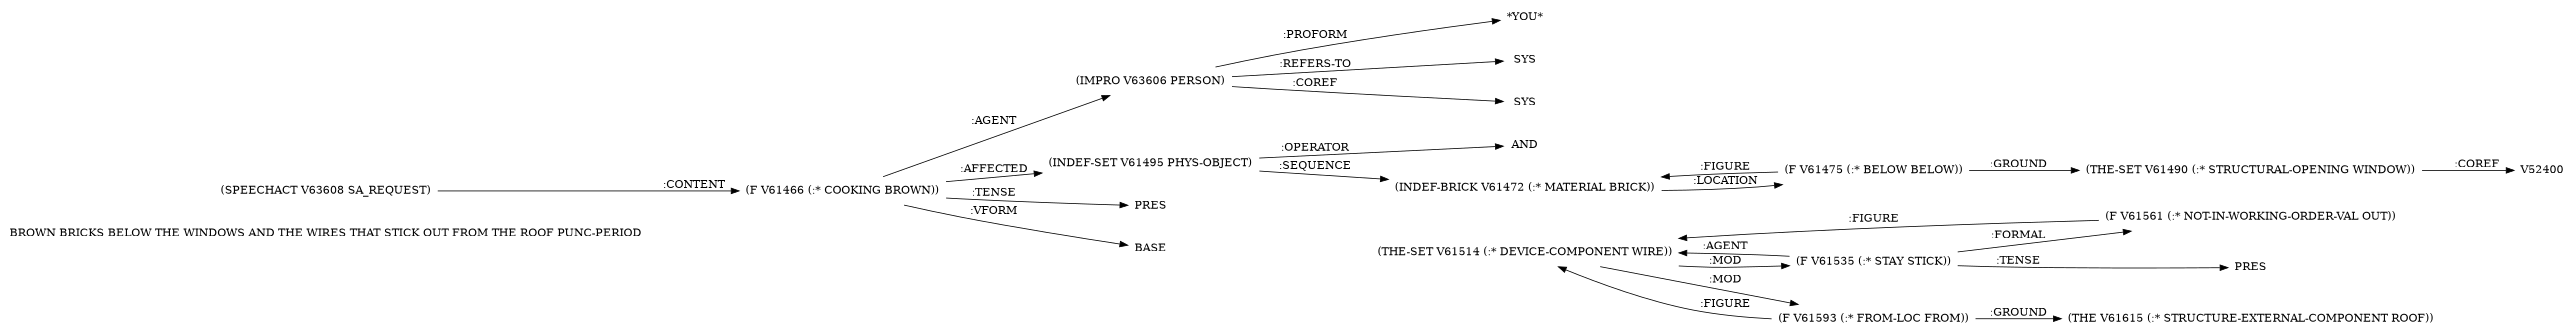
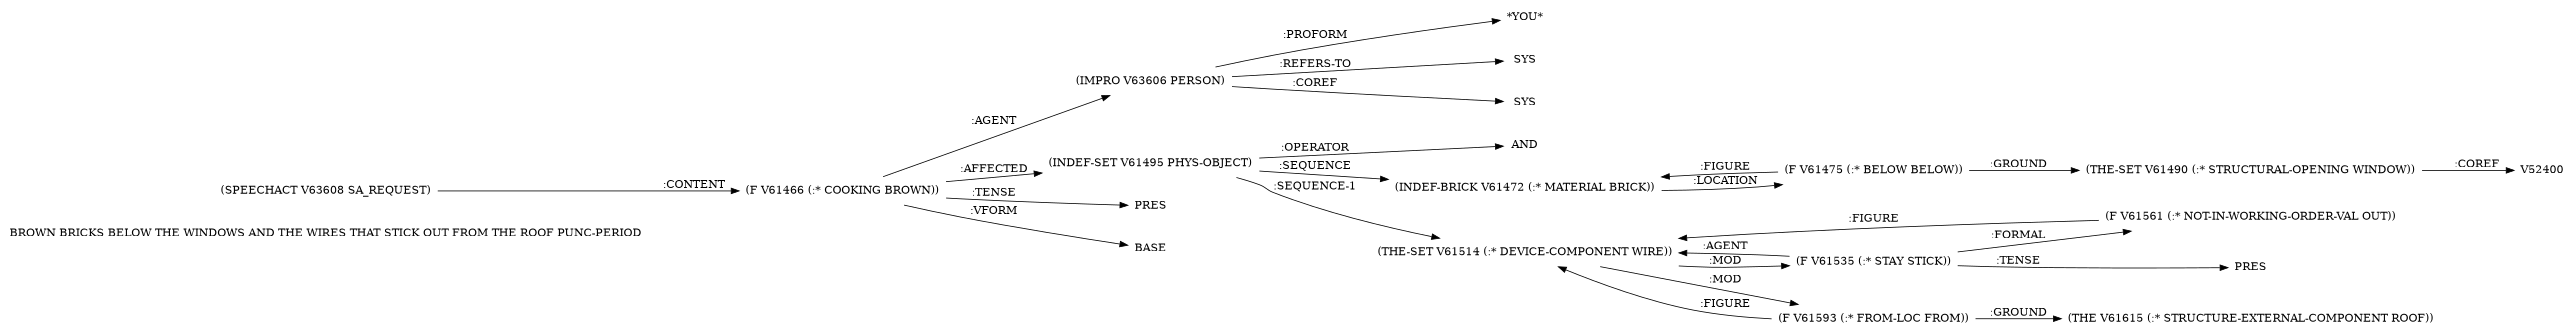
edge "(INDEF-SET V61495 PHYS-OBJECT)" -> "(THE-SET V61514 (:* DEVICE-COMPONENT WIRE))": added, label ":SEQUENCE-1"
